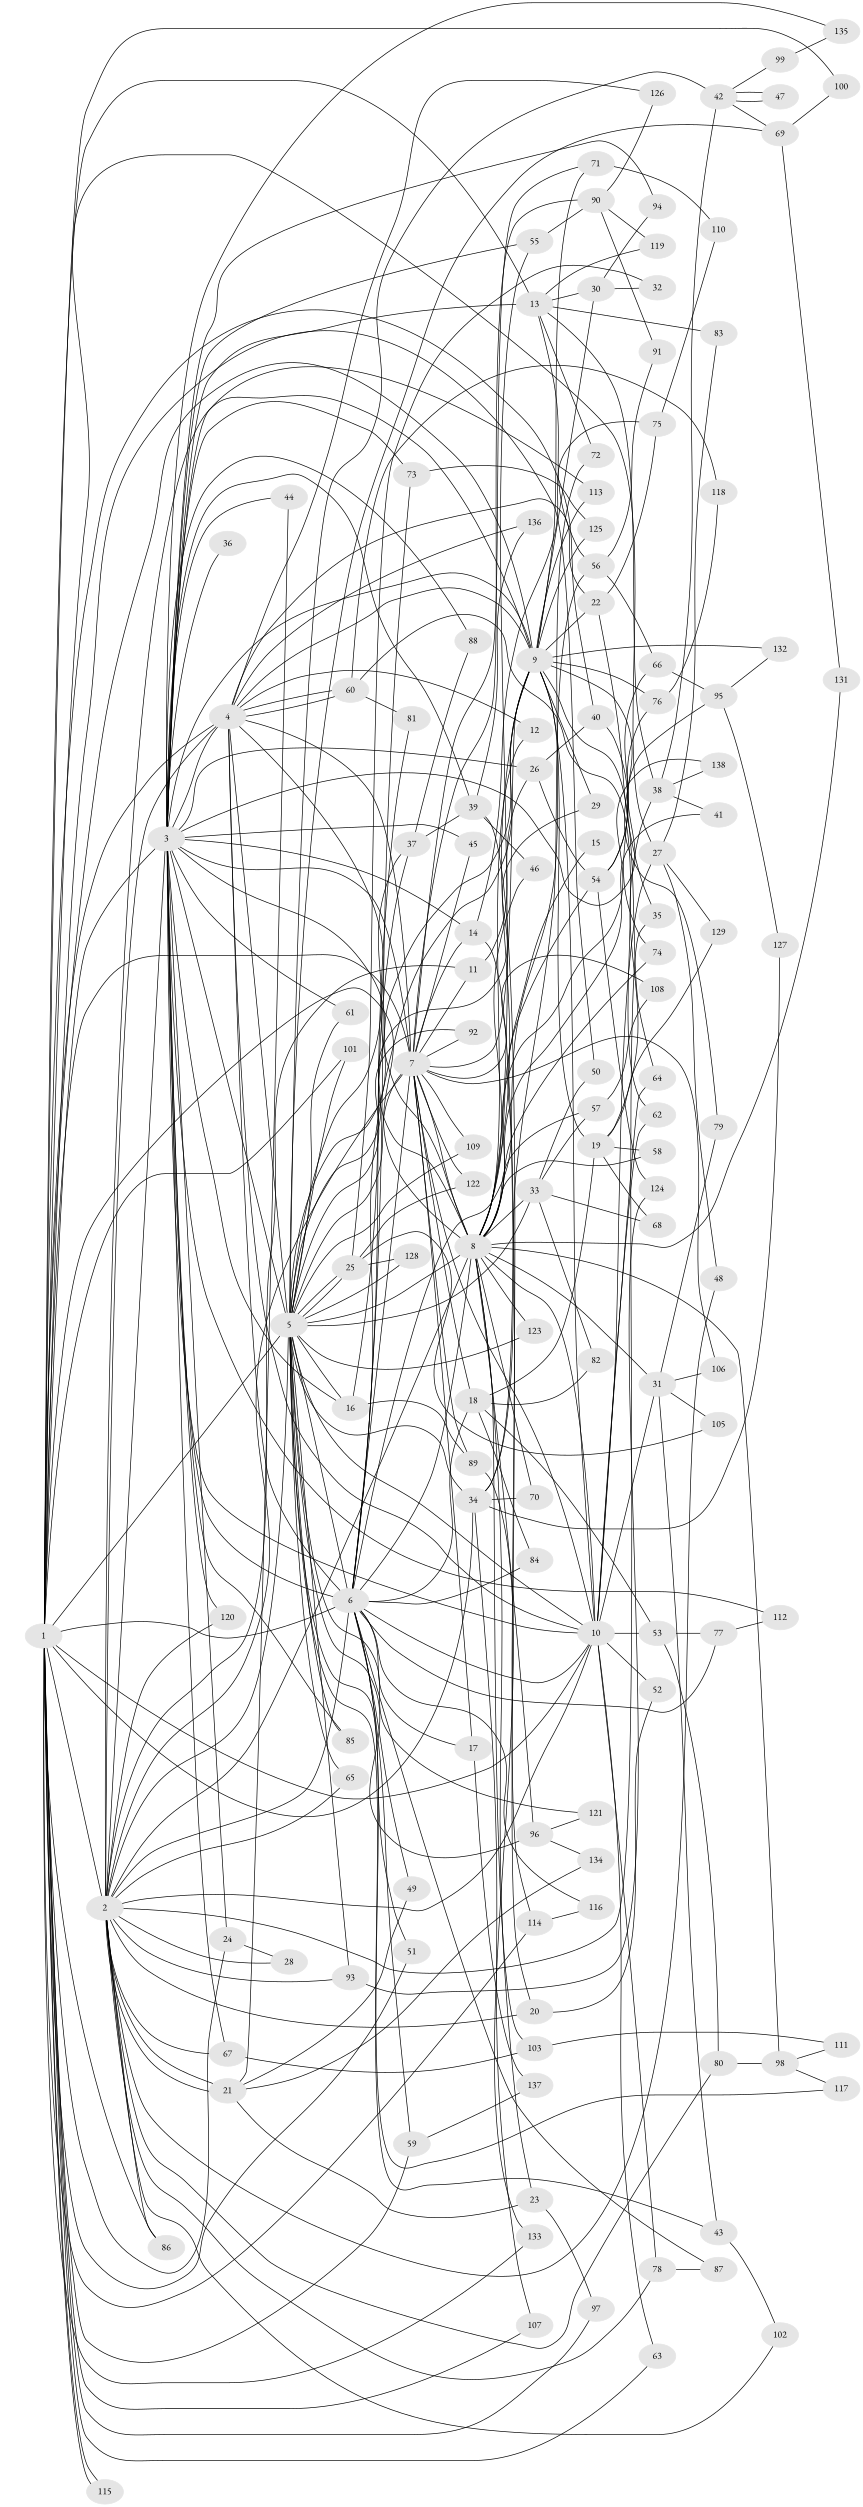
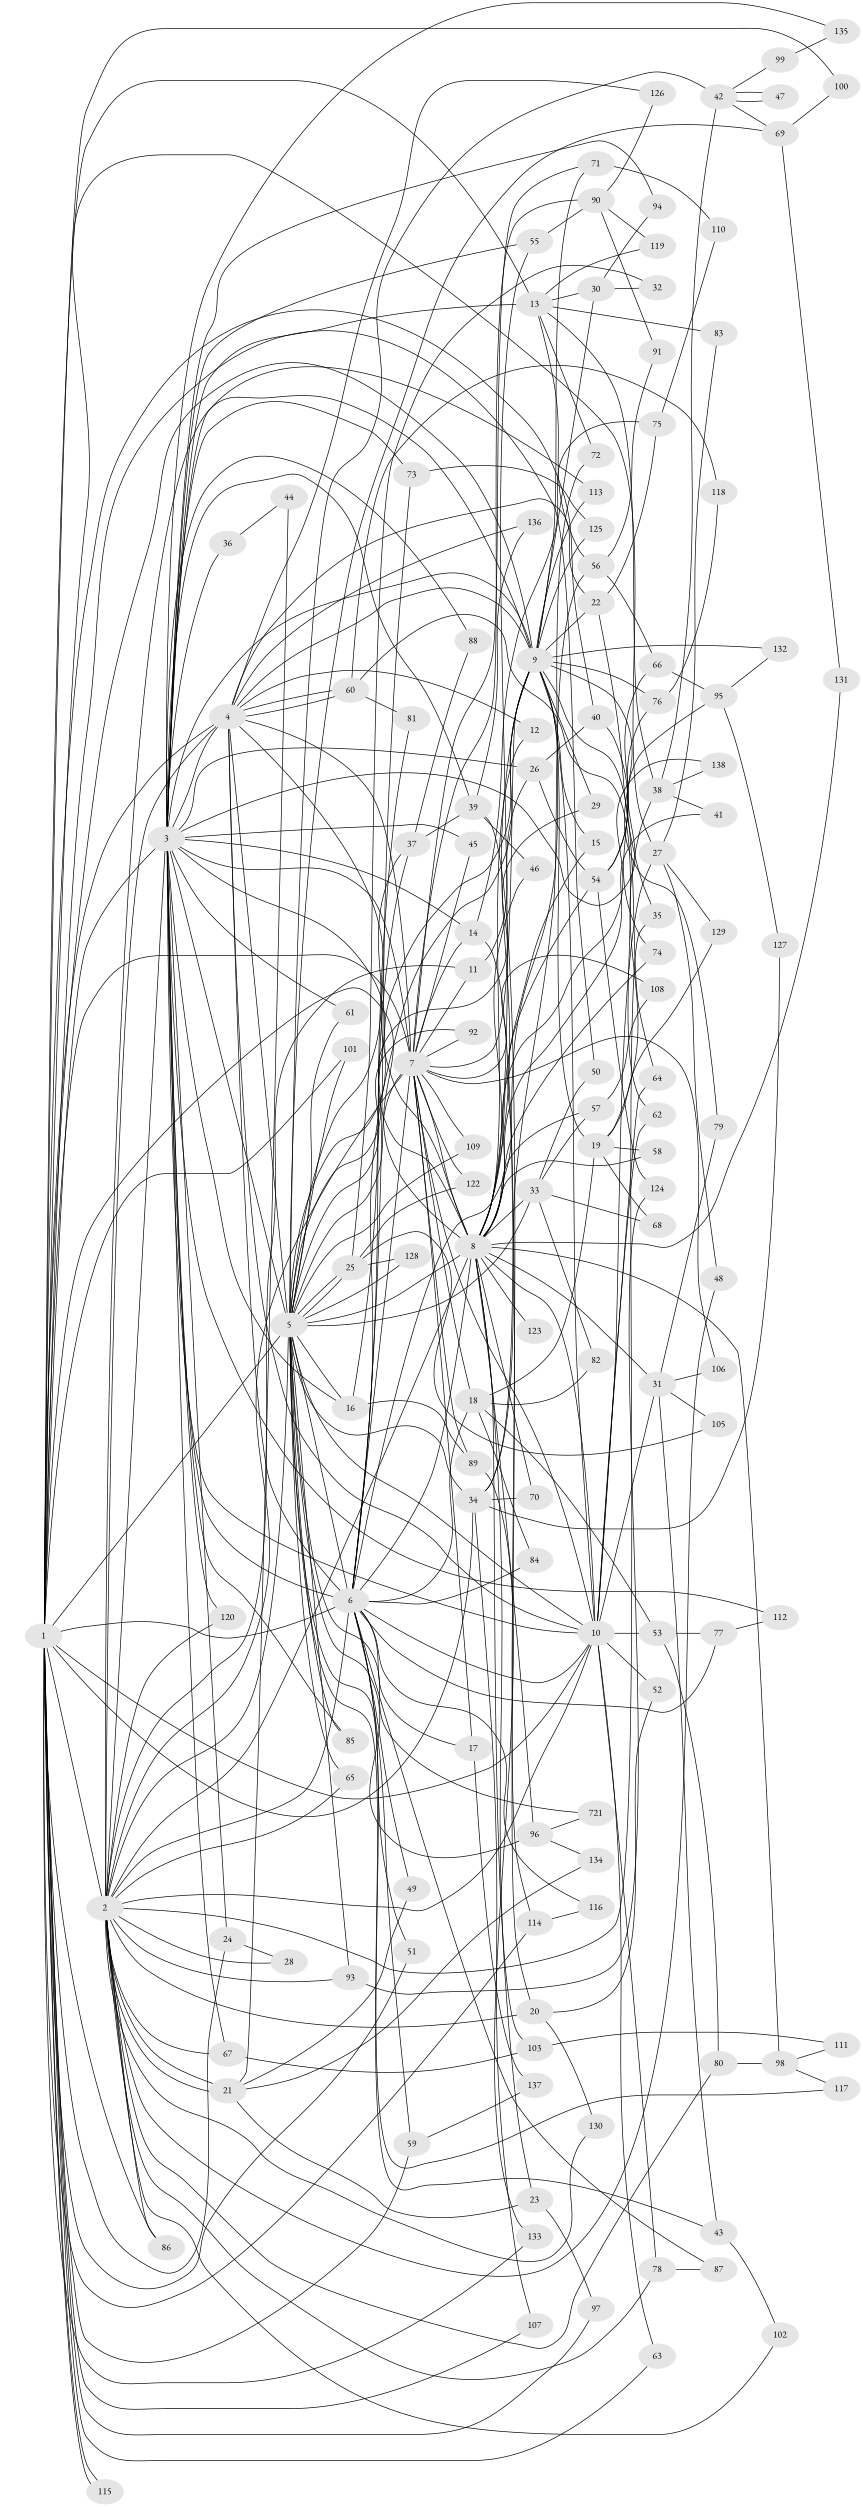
edge "44" -- "3": now "44" -- "36"
edge "9" -- "15": added
edge "5" -- "123": removed
node "121": label "121" -> "721"
node "130": added
